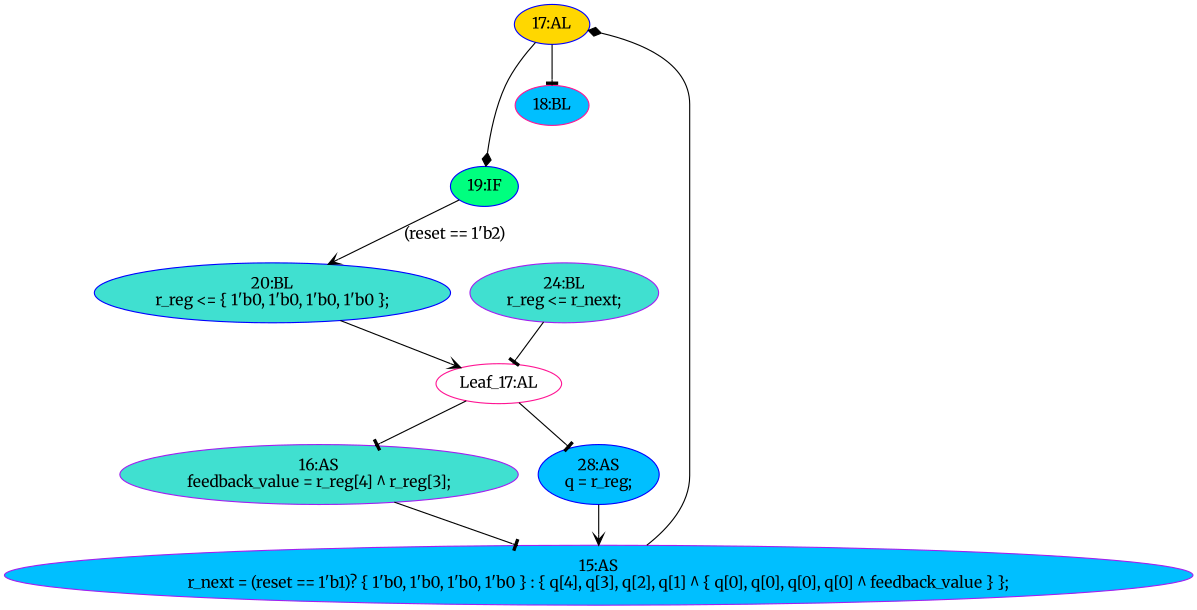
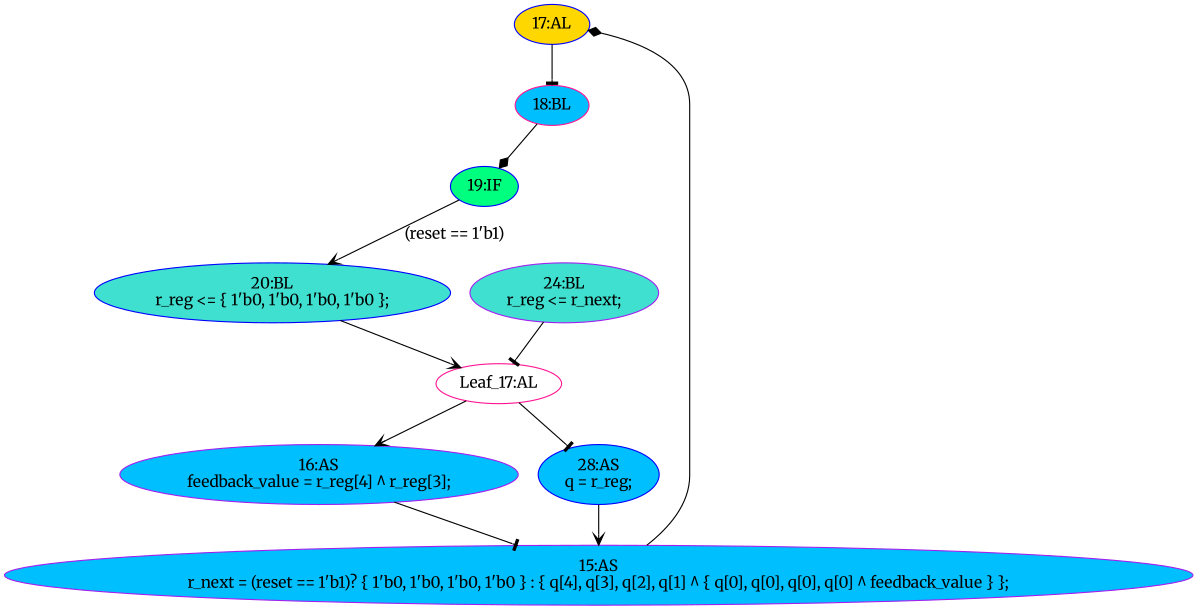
edge "17:AL" -> "19:IF": now "18:BL" -> "19:IF"
edge "19:IF" -> "20:BL r_reg <= { 1'b0, 1'b0, 1'b0, 1'b0 };": label "(reset == 1'b2)" -> "(reset == 1'b1)"
edge "Leaf_17:AL" -> "16:AS feedback_value = r_reg[4] ^ r_reg[3];": arrowhead tee -> vee
node "16:AS feedback_value = r_reg[4] ^ r_reg[3];": fillcolor turquoise -> deepskyblue
